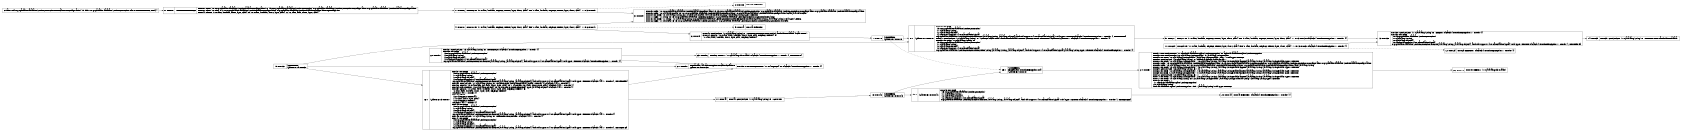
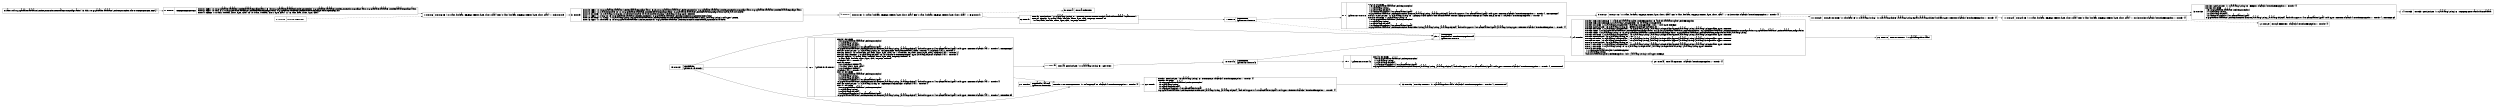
edge "1: 0x0006" -> "2: 0x0008": reversed
node "10: 0x0029": added
edge "4: 0x0018" -> "3: 0x0009": reversed
edge "15: 0x0037" -> "8: ?": now "15: 0x0037" -> "25: ?"
edge "22: 0x0051" -> "21: 0x0050": reversed
node "21: 0x0050": text "ExcHandler: all nativeRegisterLocalizedCollators" -> "ExcHandler: all null"
